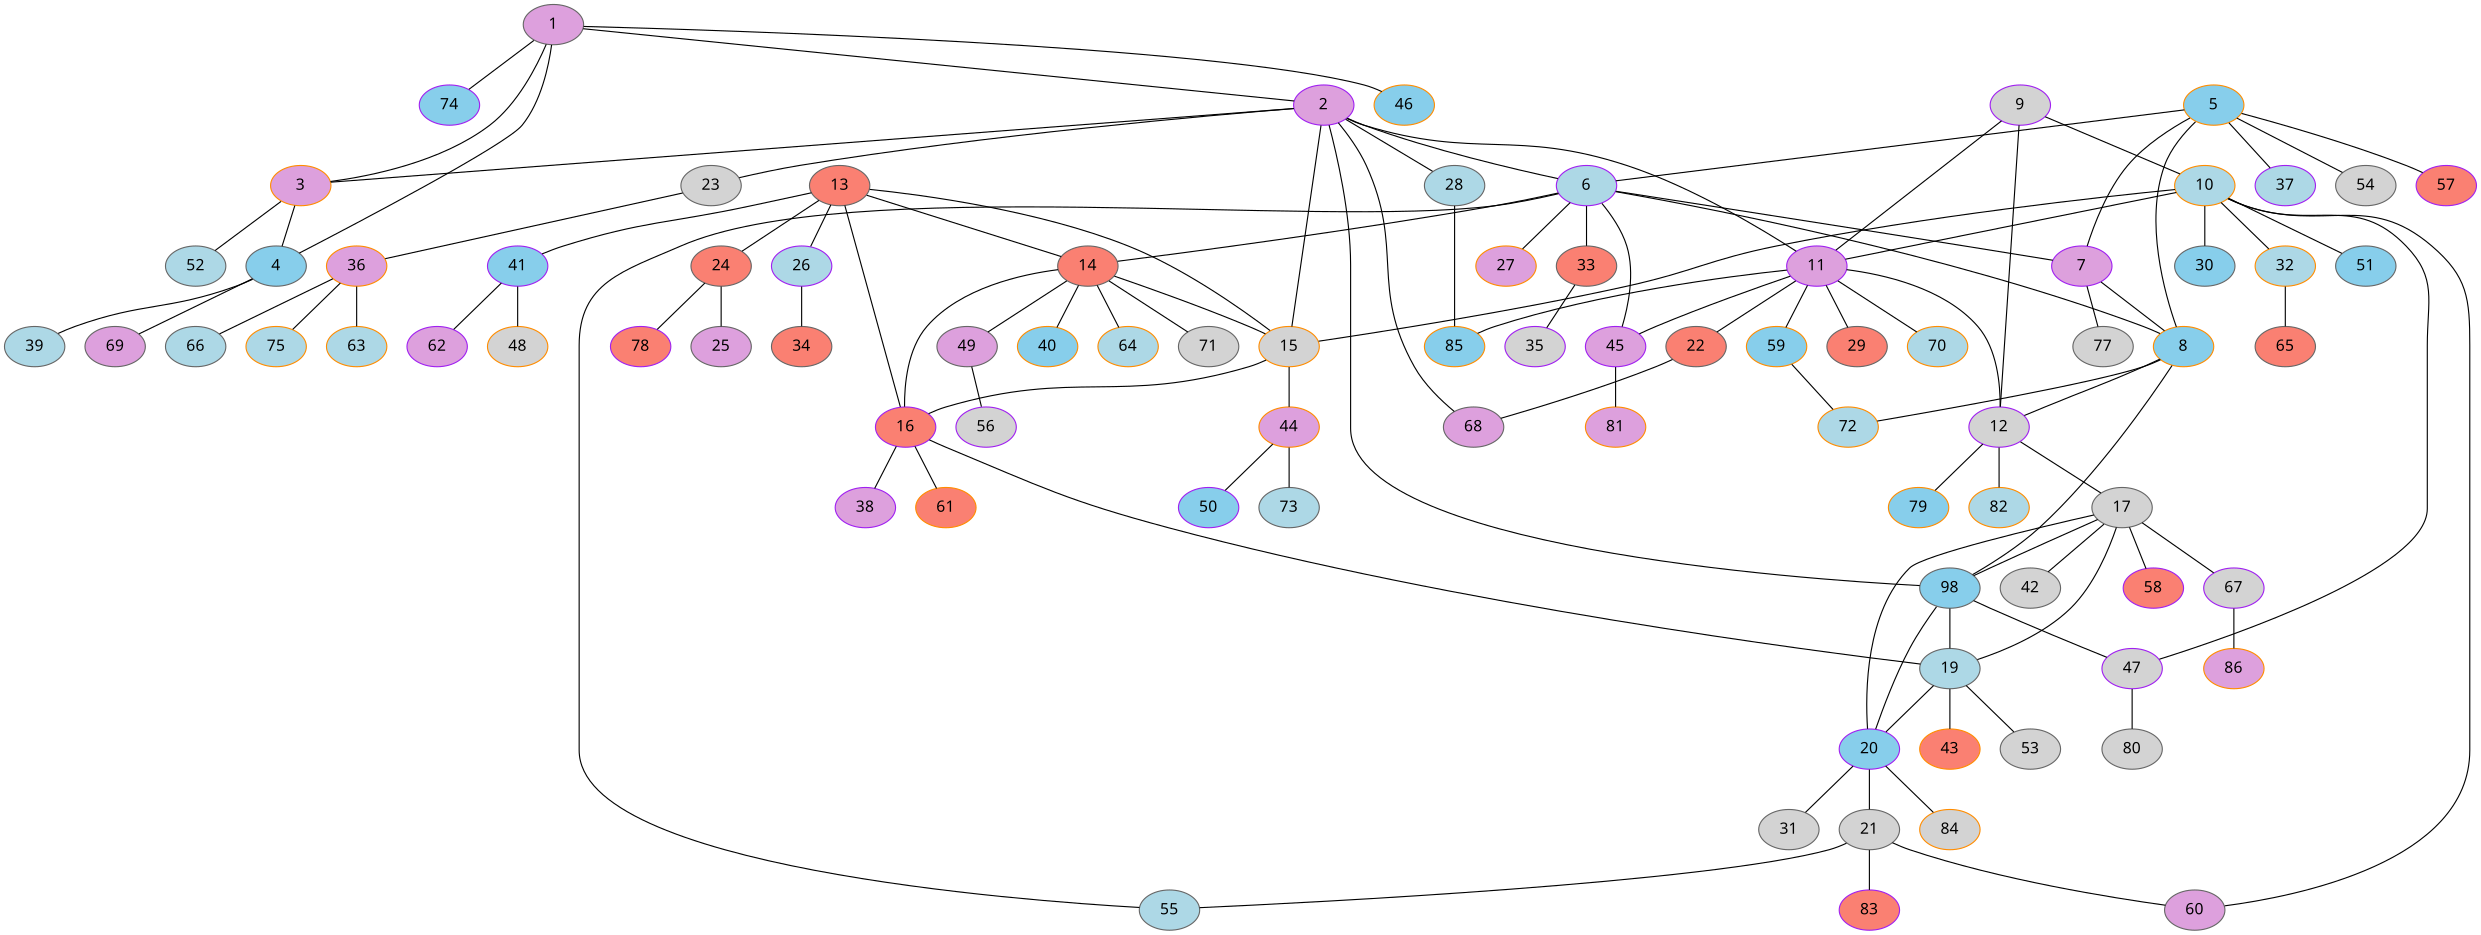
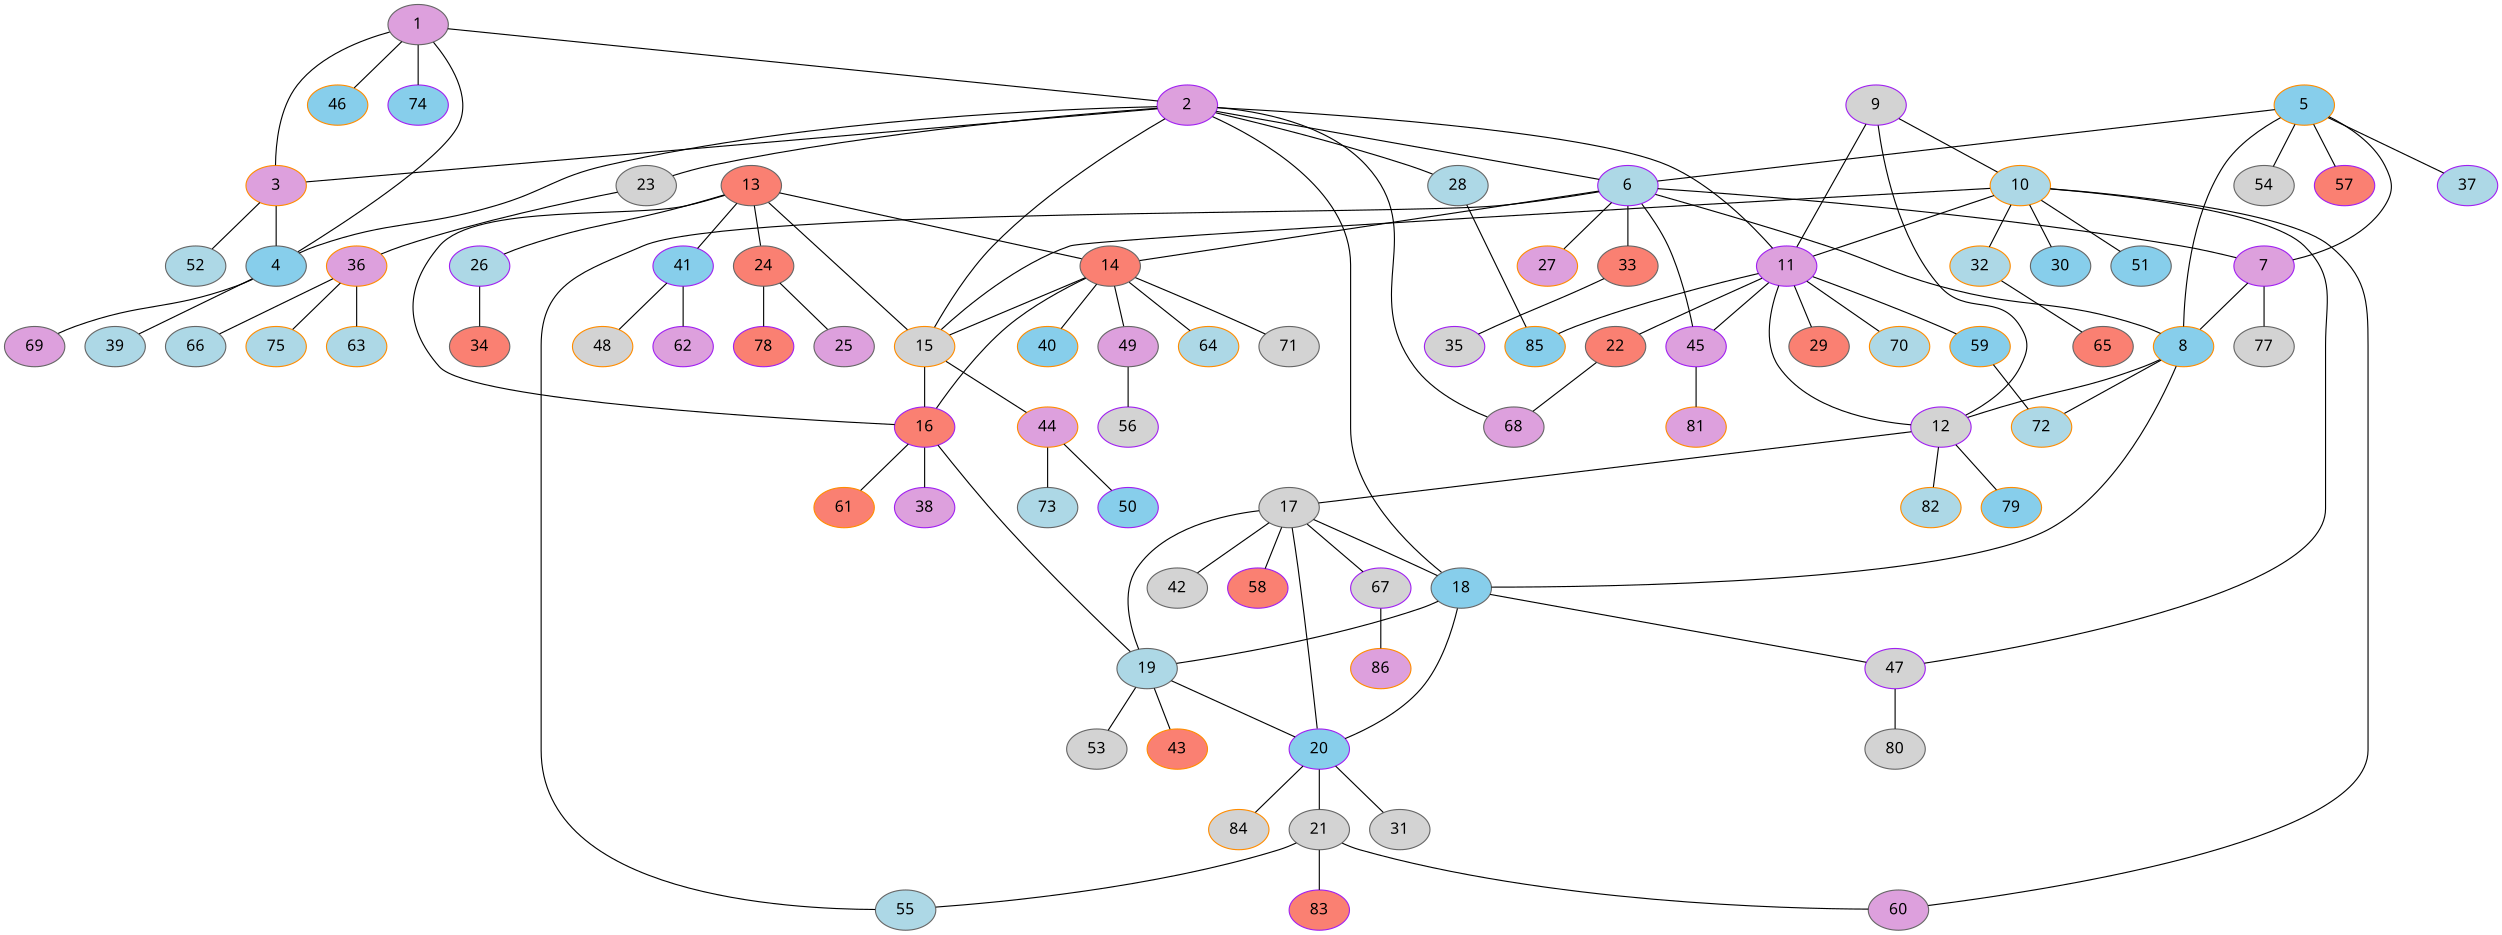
edge "2" -- "4": added
node "98": label "98" -> "18"
